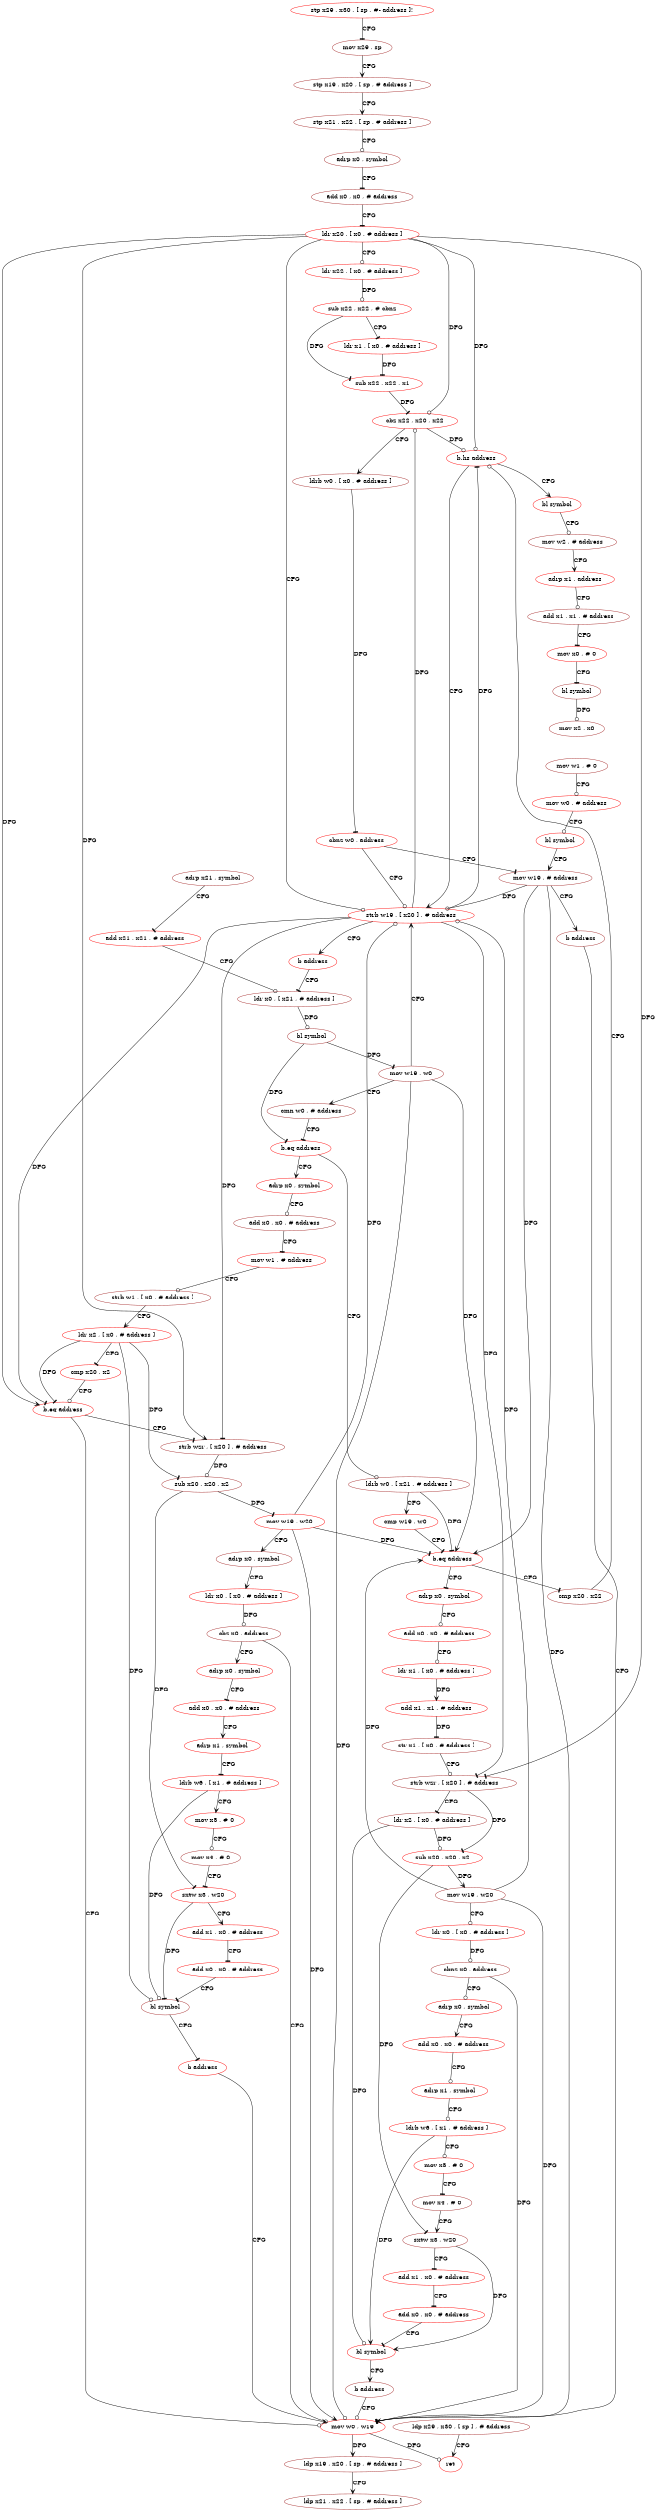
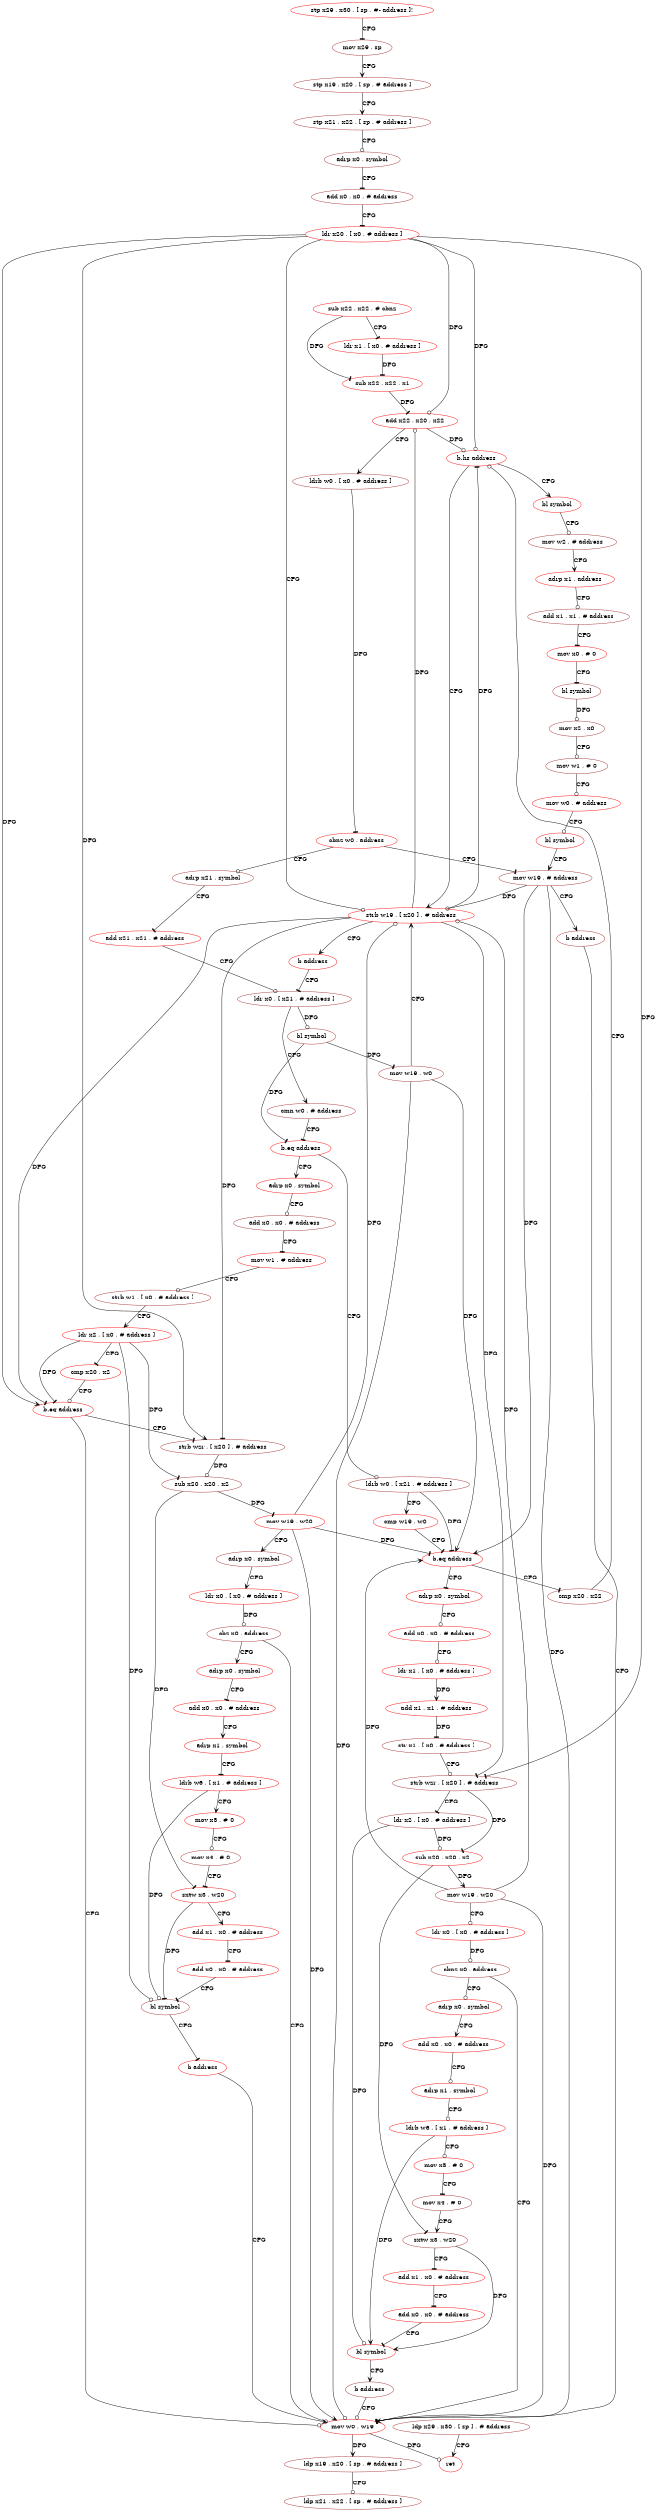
node "ldr x22 , [ x0 , # address ]": removed
node "cbz x22 , x20 , x22": label "cbz x22 , x20 , x22" -> "add x22 , x20 , x22"
edge "mov x2 , x0" -> "mov w1 , # 0": added, label "CFG"
edge "cbnz w0 , address" -> "strb w19 , [ x20 ] , # address": now "cbnz w0 , address" -> "adrp x21 , symbol"
edge "mov w19 , w0" -> "cmn w0 , # address": now "ldr x0 , [ x21 , # address ]" -> "cmn w0 , # address"
edge "cbnz x0 , address" -> "mov w0 , w19": label "DFG" -> "CFG"
edge "ldp x19 , x20 , [ sp , # address ]" -> "ldp x21 , x22 , [ sp , # address ]": arrowhead vee -> odot
